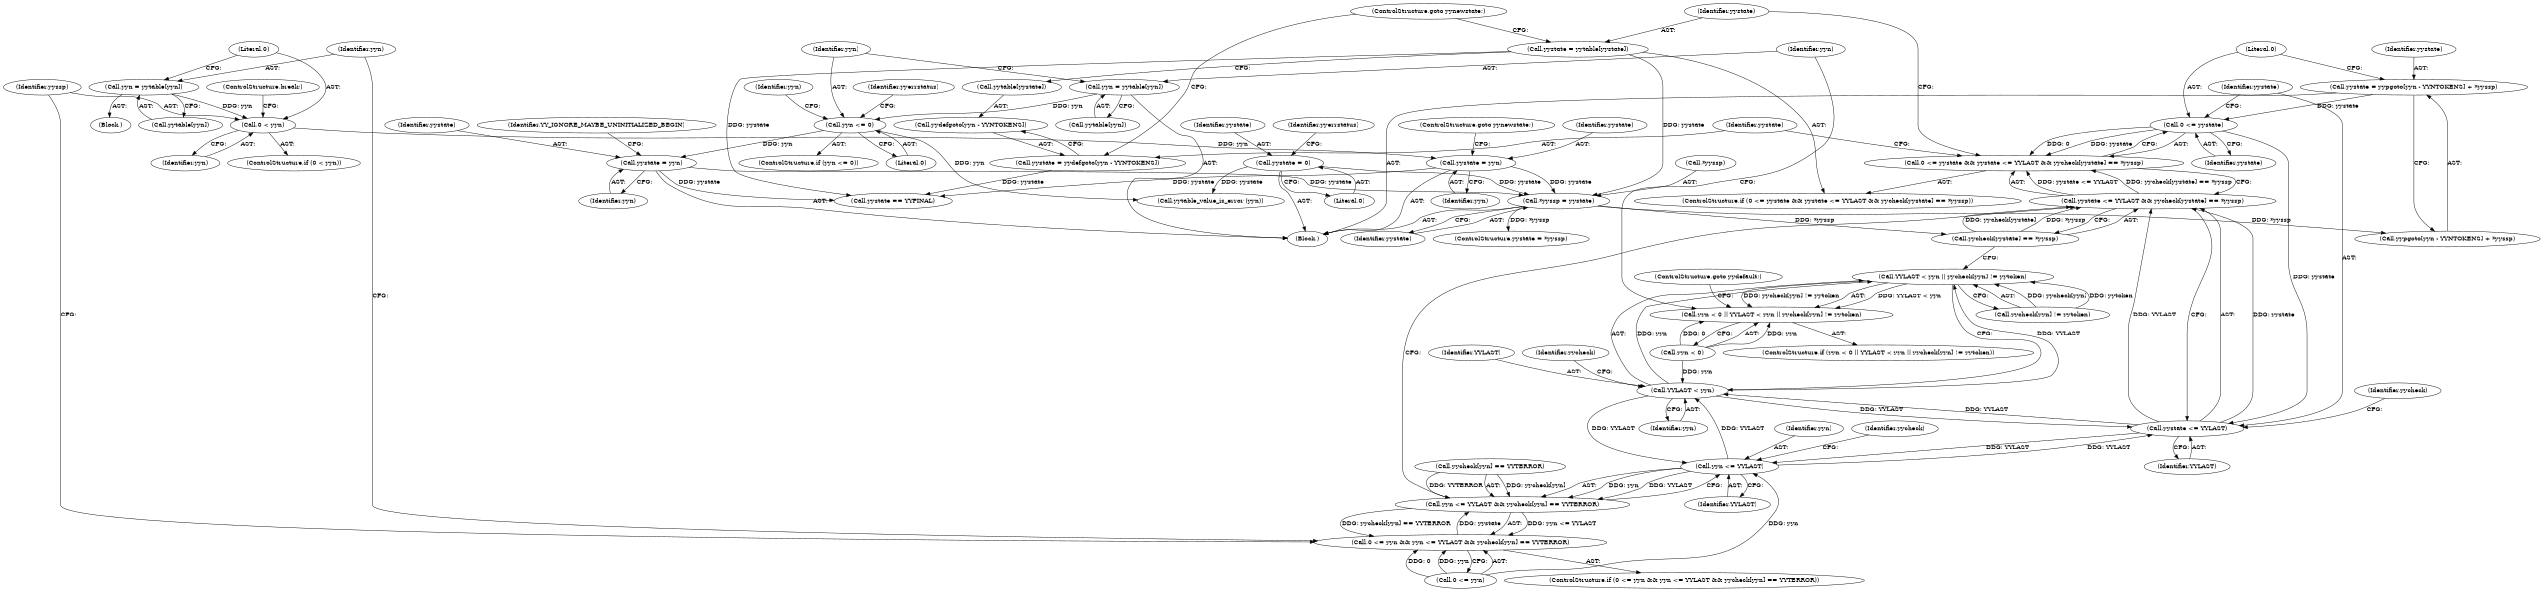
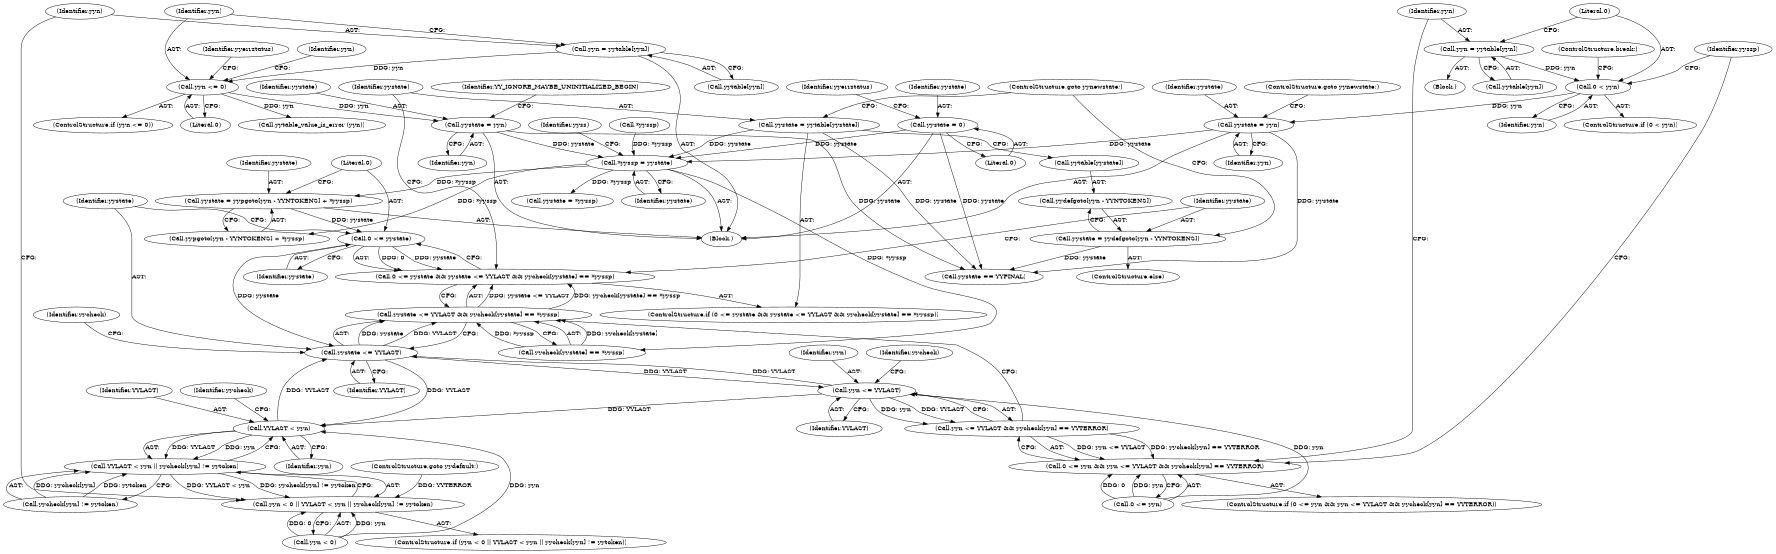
edge "(Identifier,yyssp)" -> "(Call,0 < yyn)": label "AST: " -> "CFG: "
node "(Identifier,yyss)": added
edge "(Call,yystate = 0)" -> "(Call,yytable_value_is_error (yyn))": now "(Call,yystate = 0)" -> "(Call,yystate == YYFINAL)"
edge "(Call,*yyssp = yystate)" -> "(Call,yystate = yypgoto[yyn - YYNTOKENS] + *yyssp)": added, label "DDG: *yyssp"
edge "(Call,*yyssp)" -> "(Call,*yyssp = yystate)": label "AST: " -> "DDG: *yyssp"
node "(ControlStructure,yystate = *yyssp)": label "(ControlStructure,yystate = *yyssp)" -> "(Call,yystate = *yyssp)"
edge "(Call,yycheck[yystate] == *yyssp)" -> "(Call,YYLAST < yyn || yycheck[yyn] != yytoken)": now "(Call,yyn < 0 || YYLAST < yyn || yycheck[yyn] != yytoken)" -> "(Call,YYLAST < yyn || yycheck[yyn] != yytoken)"
node "(ControlStructure,else)": added
edge "(ControlStructure,goto yydefault;)" -> "(Call,yyn < 0 || YYLAST < yyn || yycheck[yyn] != yytoken)": label "CFG: " -> "DDG: YYTERROR"
edge "(Call,YYLAST < yyn)" -> "(Call,yyn <= YYLAST)": removed, label "DDG: YYLAST"
node "(Call,yycheck[yyn] == YYTERROR)": removed
edge "(Call,0 <= yyn && yyn <= YYLAST && yycheck[yyn] == YYTERROR)" -> "(Call,yyn <= YYLAST && yycheck[yyn] == YYTERROR)": label "DDG: yystate" -> "CFG: "
